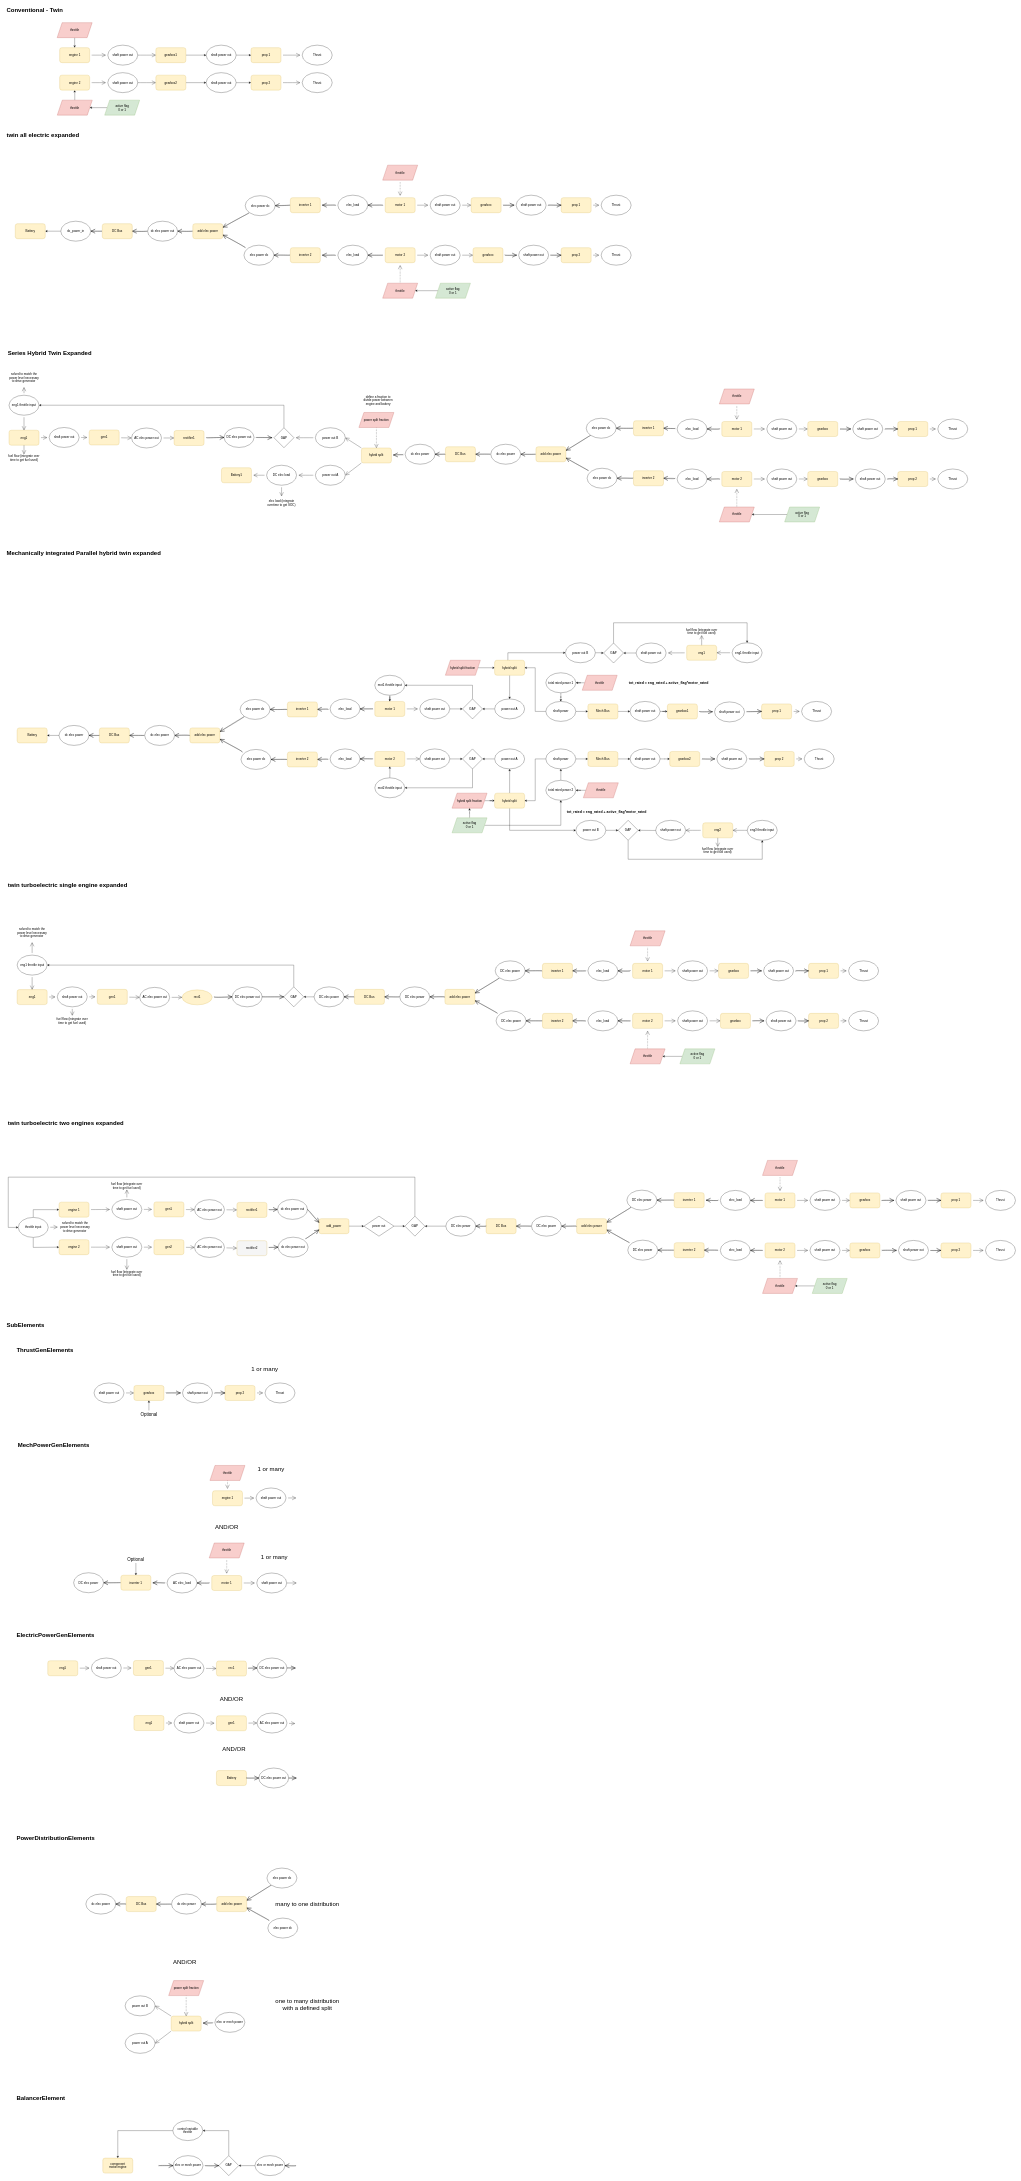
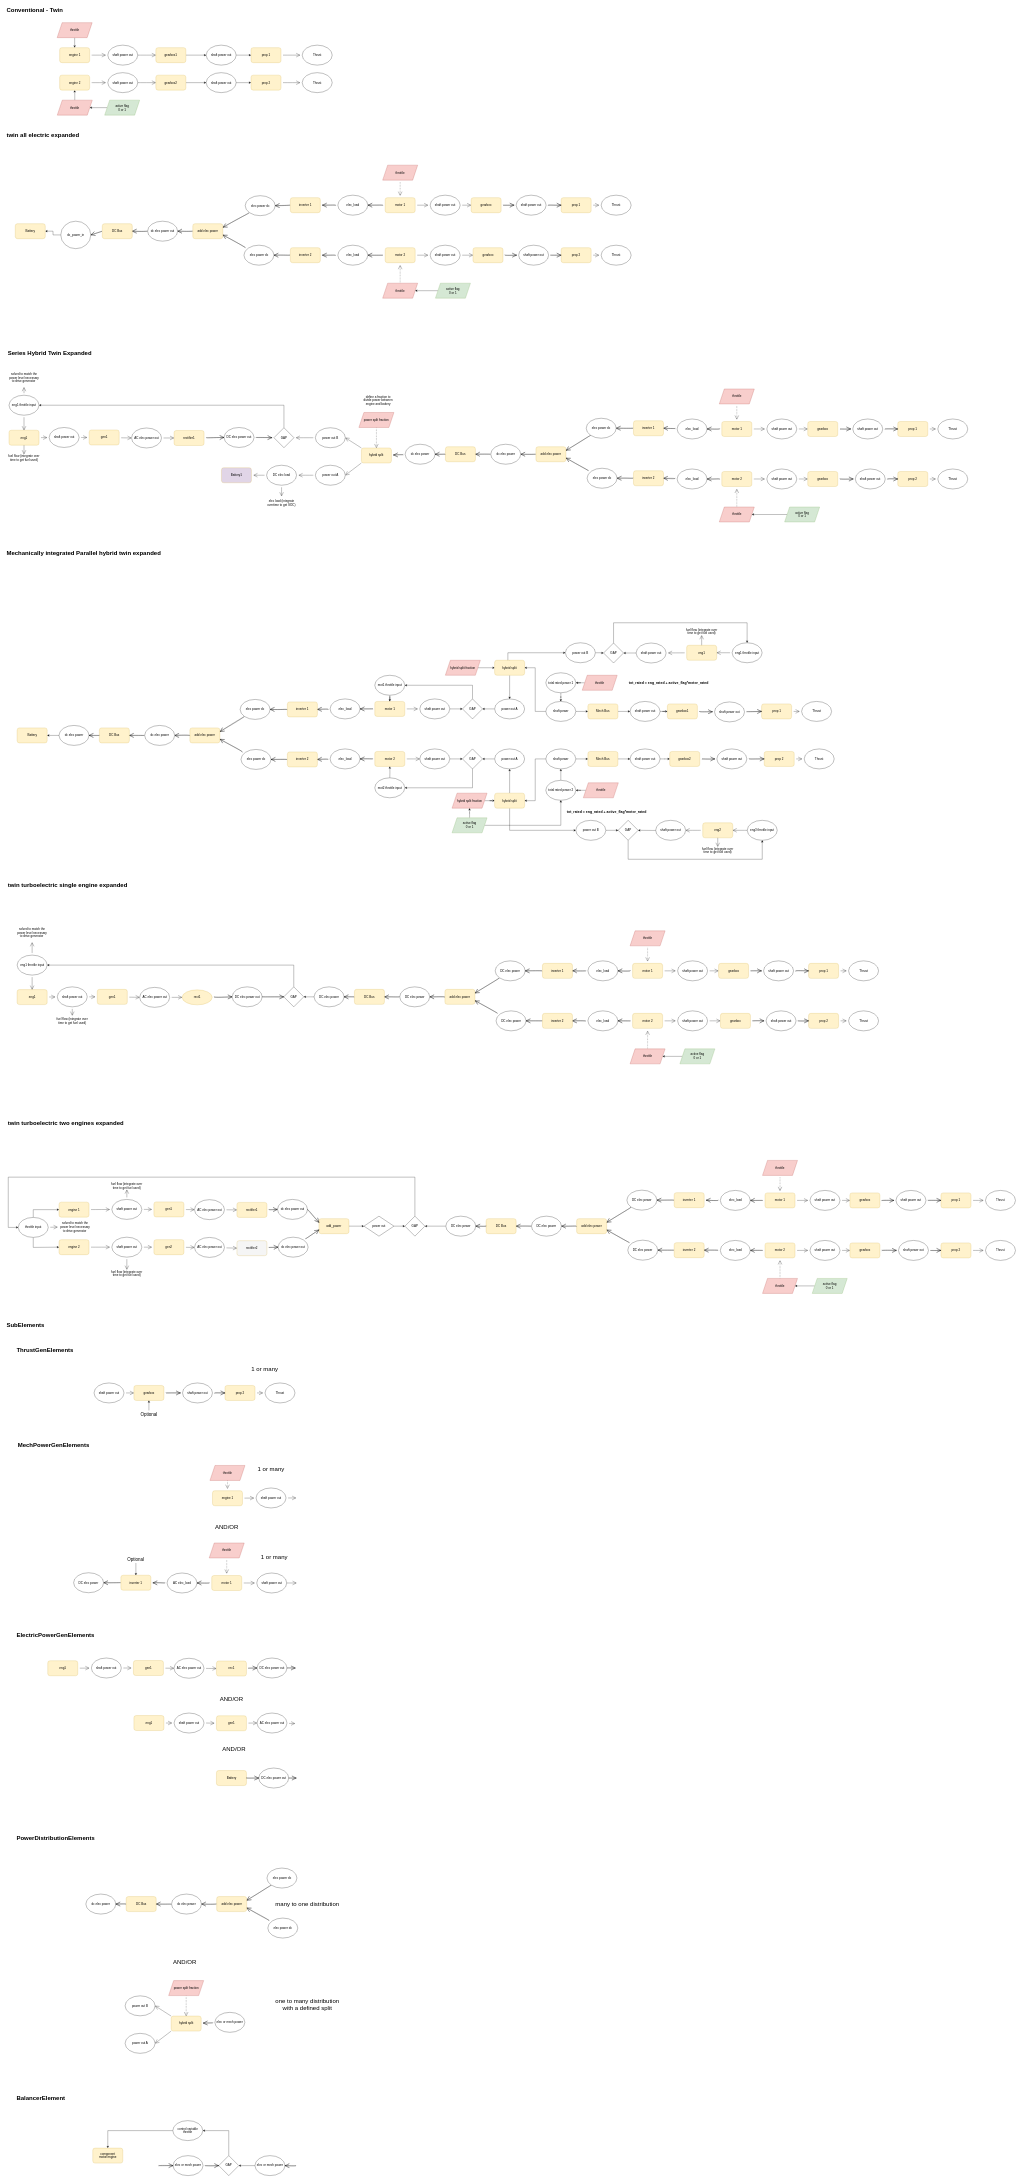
node "dc_power_in": size 30x20 -> 30x28
node "Battery1": fillcolor #fff2cc -> #e1d5e7
node "component motor/engine": moved (118, 2165) -> (108, 2155)
